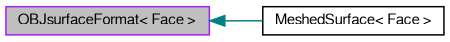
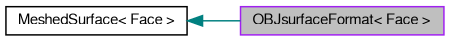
edge "MeshedSurface< Face >" -> "OBJsurfaceFormat< Face >": reversed
